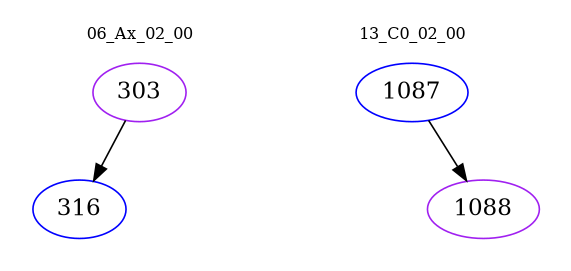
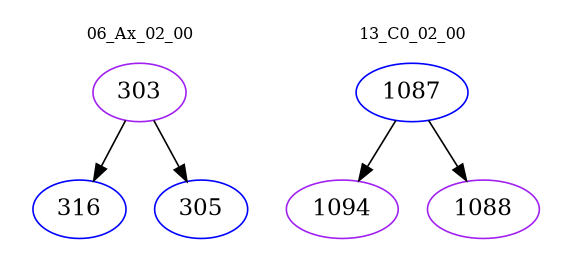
node "305": added
node "1094": added
